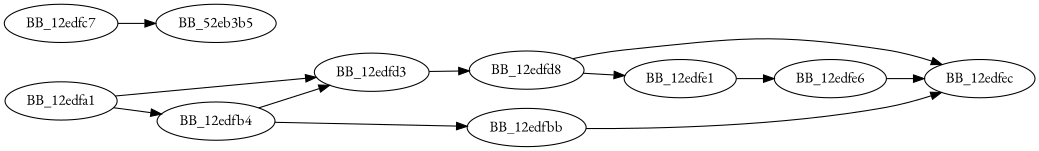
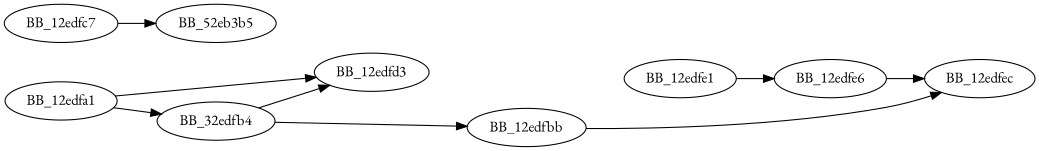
node "BB_12edfd8": removed
node "BB_12edfb4": label "BB_12edfb4" -> "BB_32edfb4"
